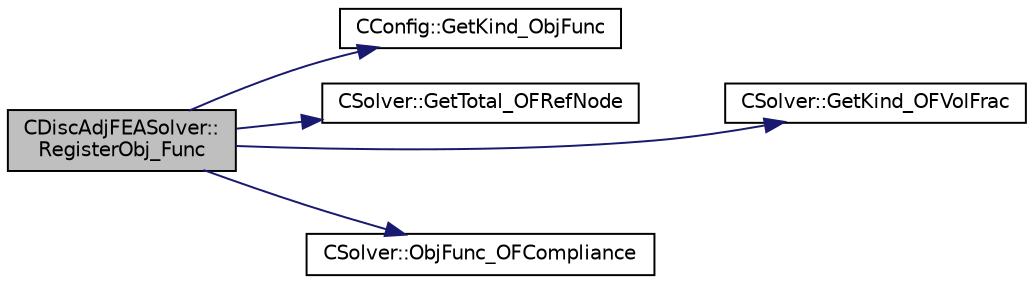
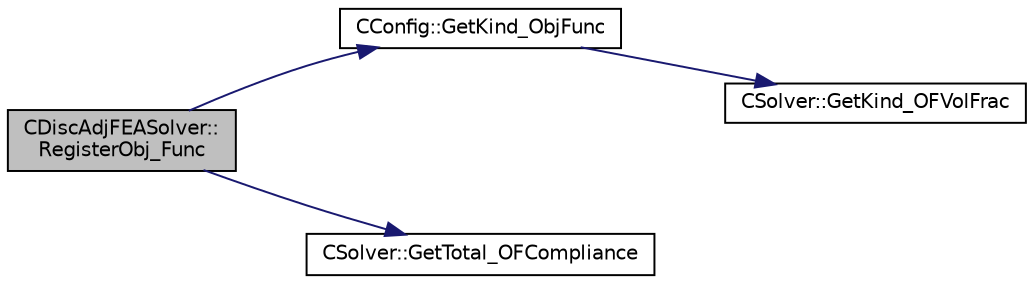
node "CSolver::GetTotal_OFRefNode": removed
edge "CDiscAdjFEASolver:: RegisterObj_Func" -> "CSolver::GetKind_OFVolFrac": now "CConfig::GetKind_ObjFunc" -> "CSolver::GetKind_OFVolFrac"
node "CSolver::ObjFunc_OFCompliance": label "CSolver::ObjFunc_OFCompliance" -> "CSolver::GetTotal_OFCompliance"
